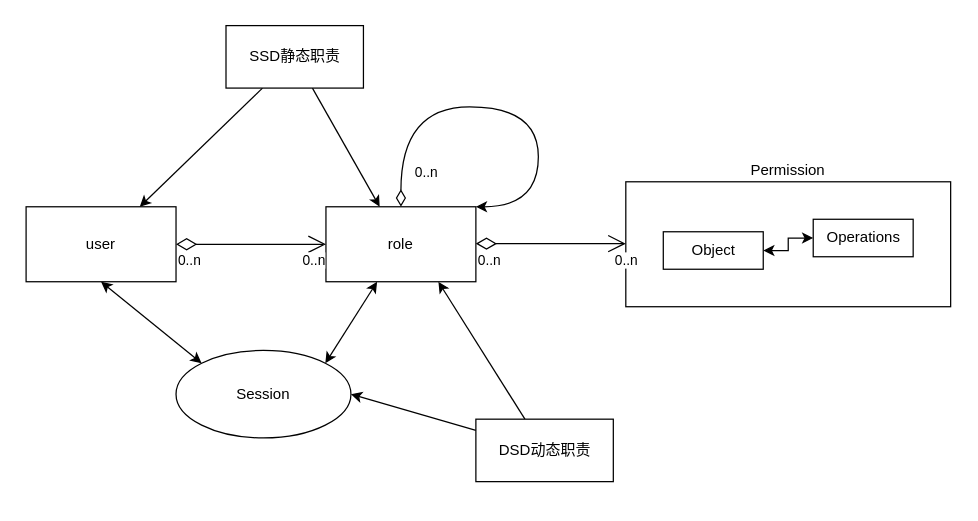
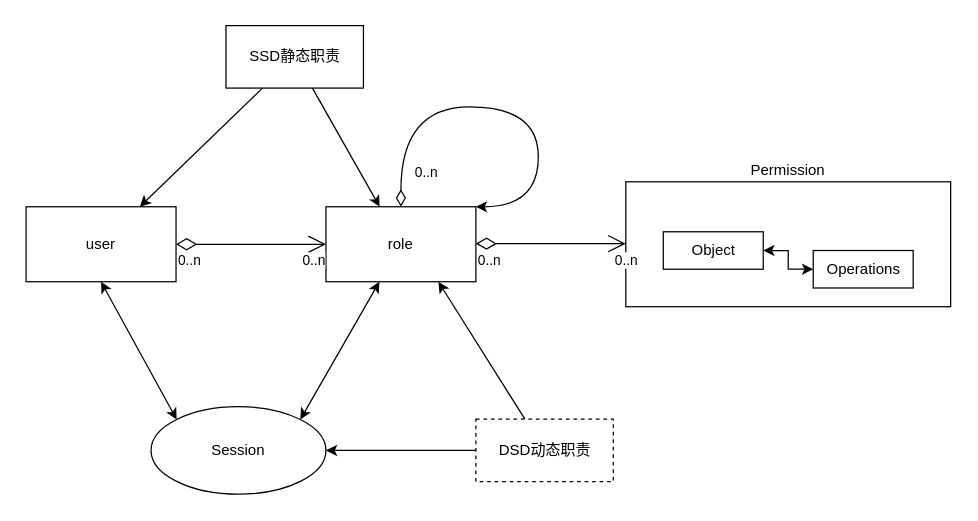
node "Operations": moved (863, 238) -> (863, 269)
node "Session": moved (263, 394) -> (238, 451)
node "DSD动态职责": style solid -> dashed
